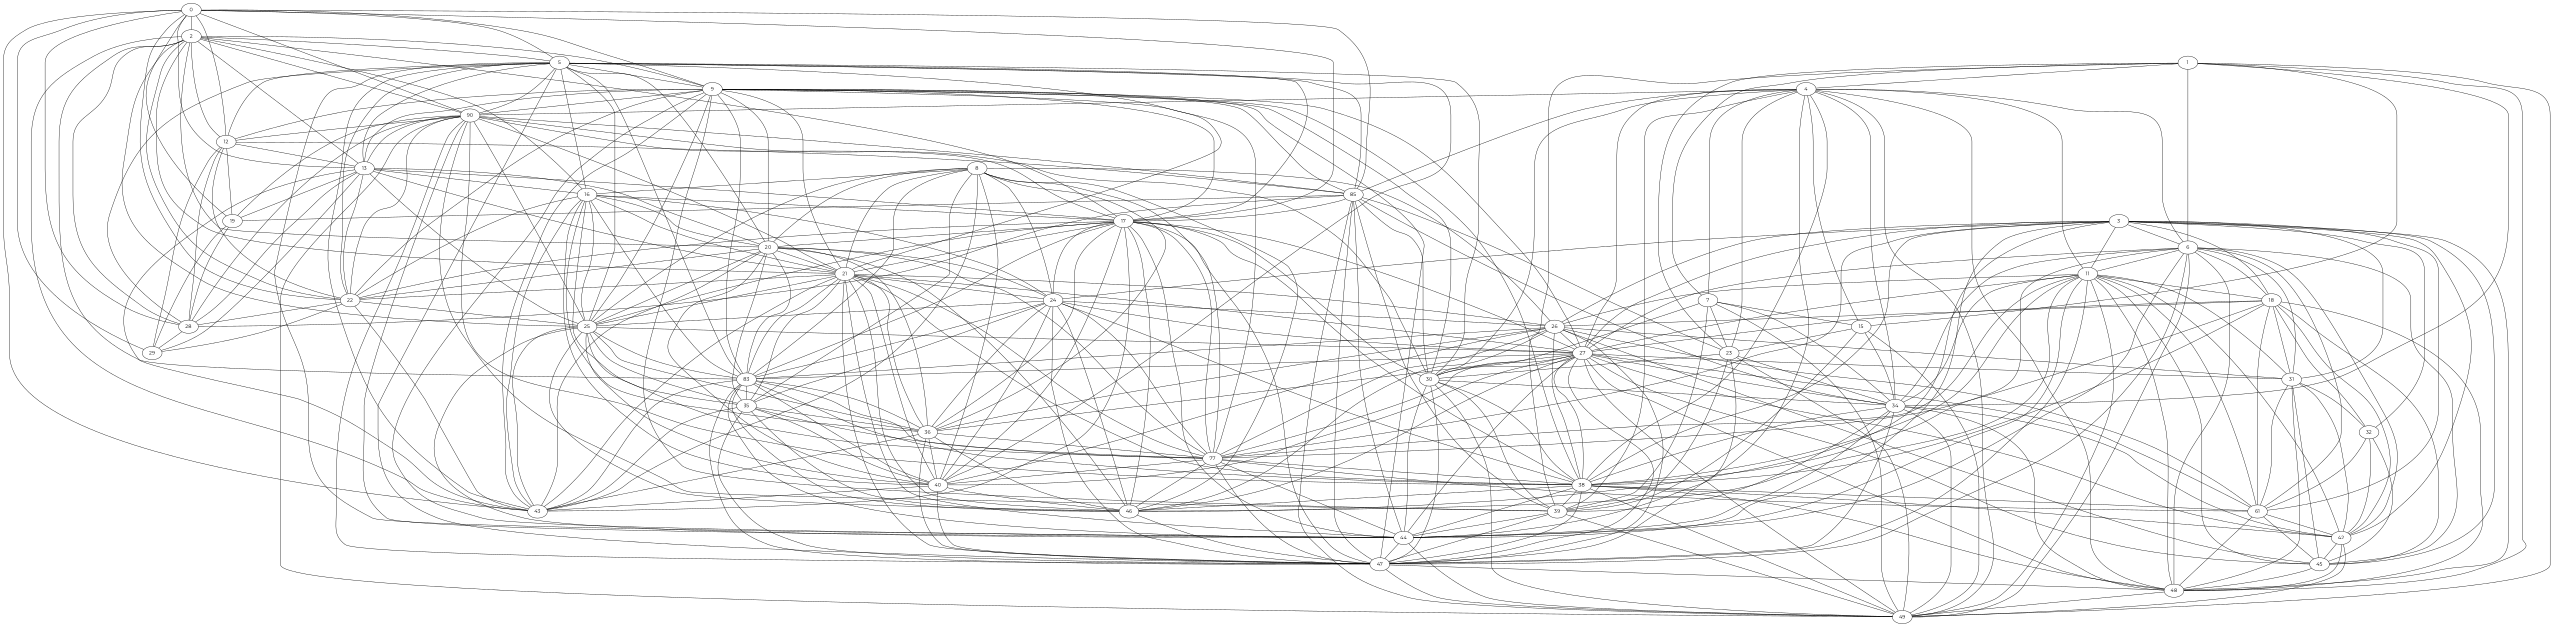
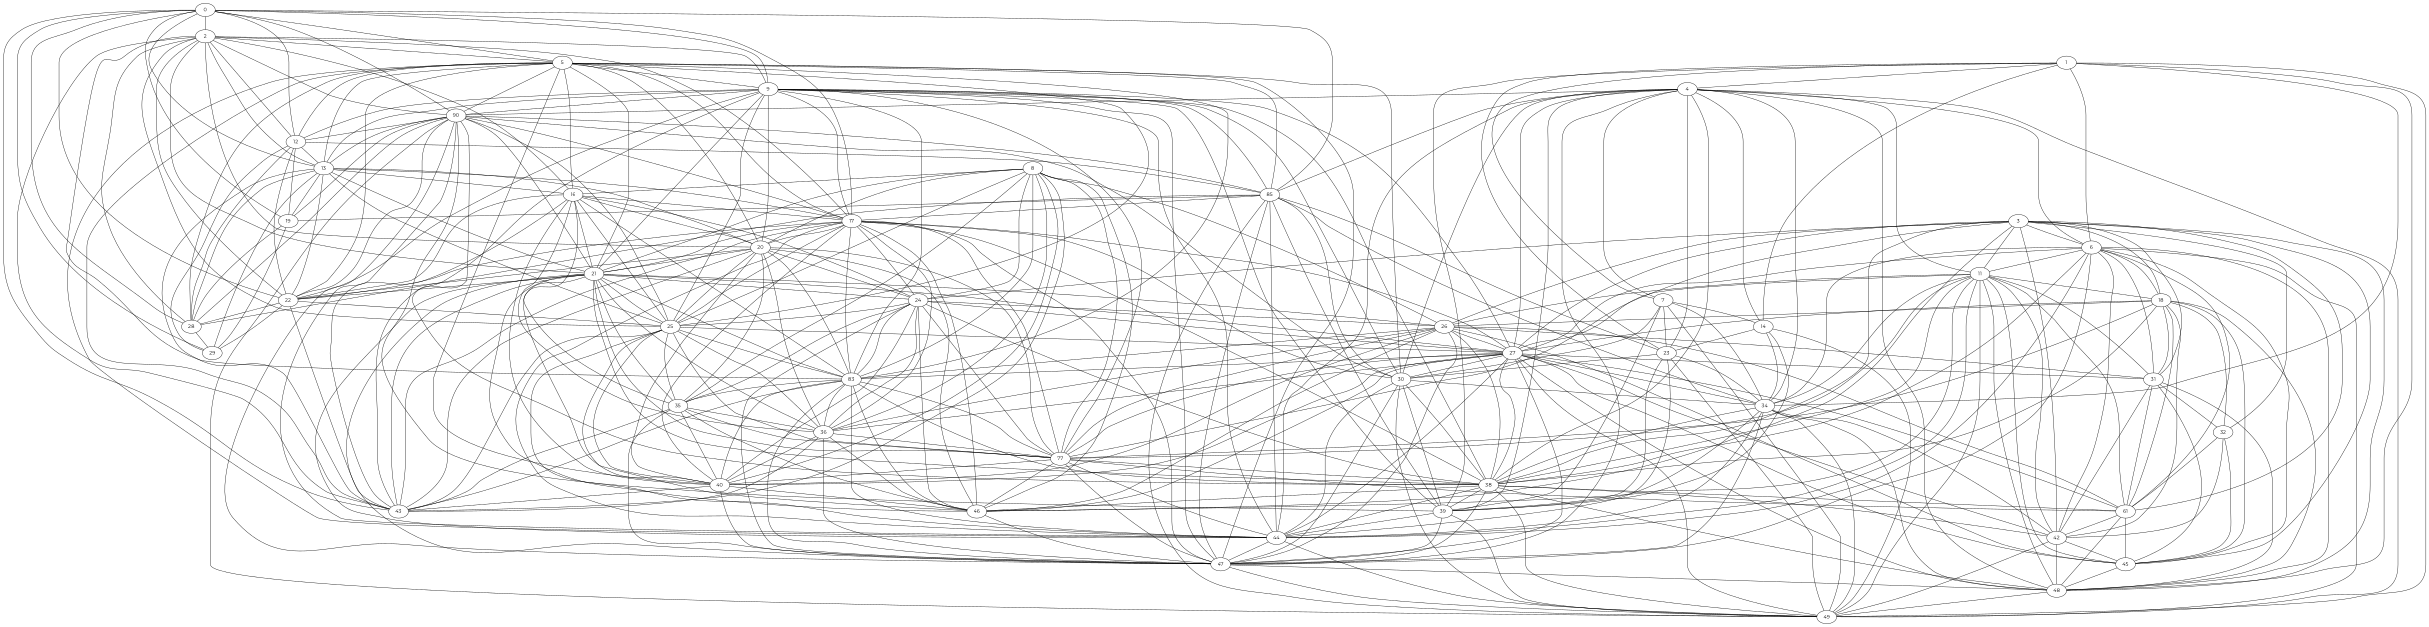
node "15": label "15" -> "14"
edge "3" -- "44": now "4" -- "44"
edge "11" -- "47": removed
